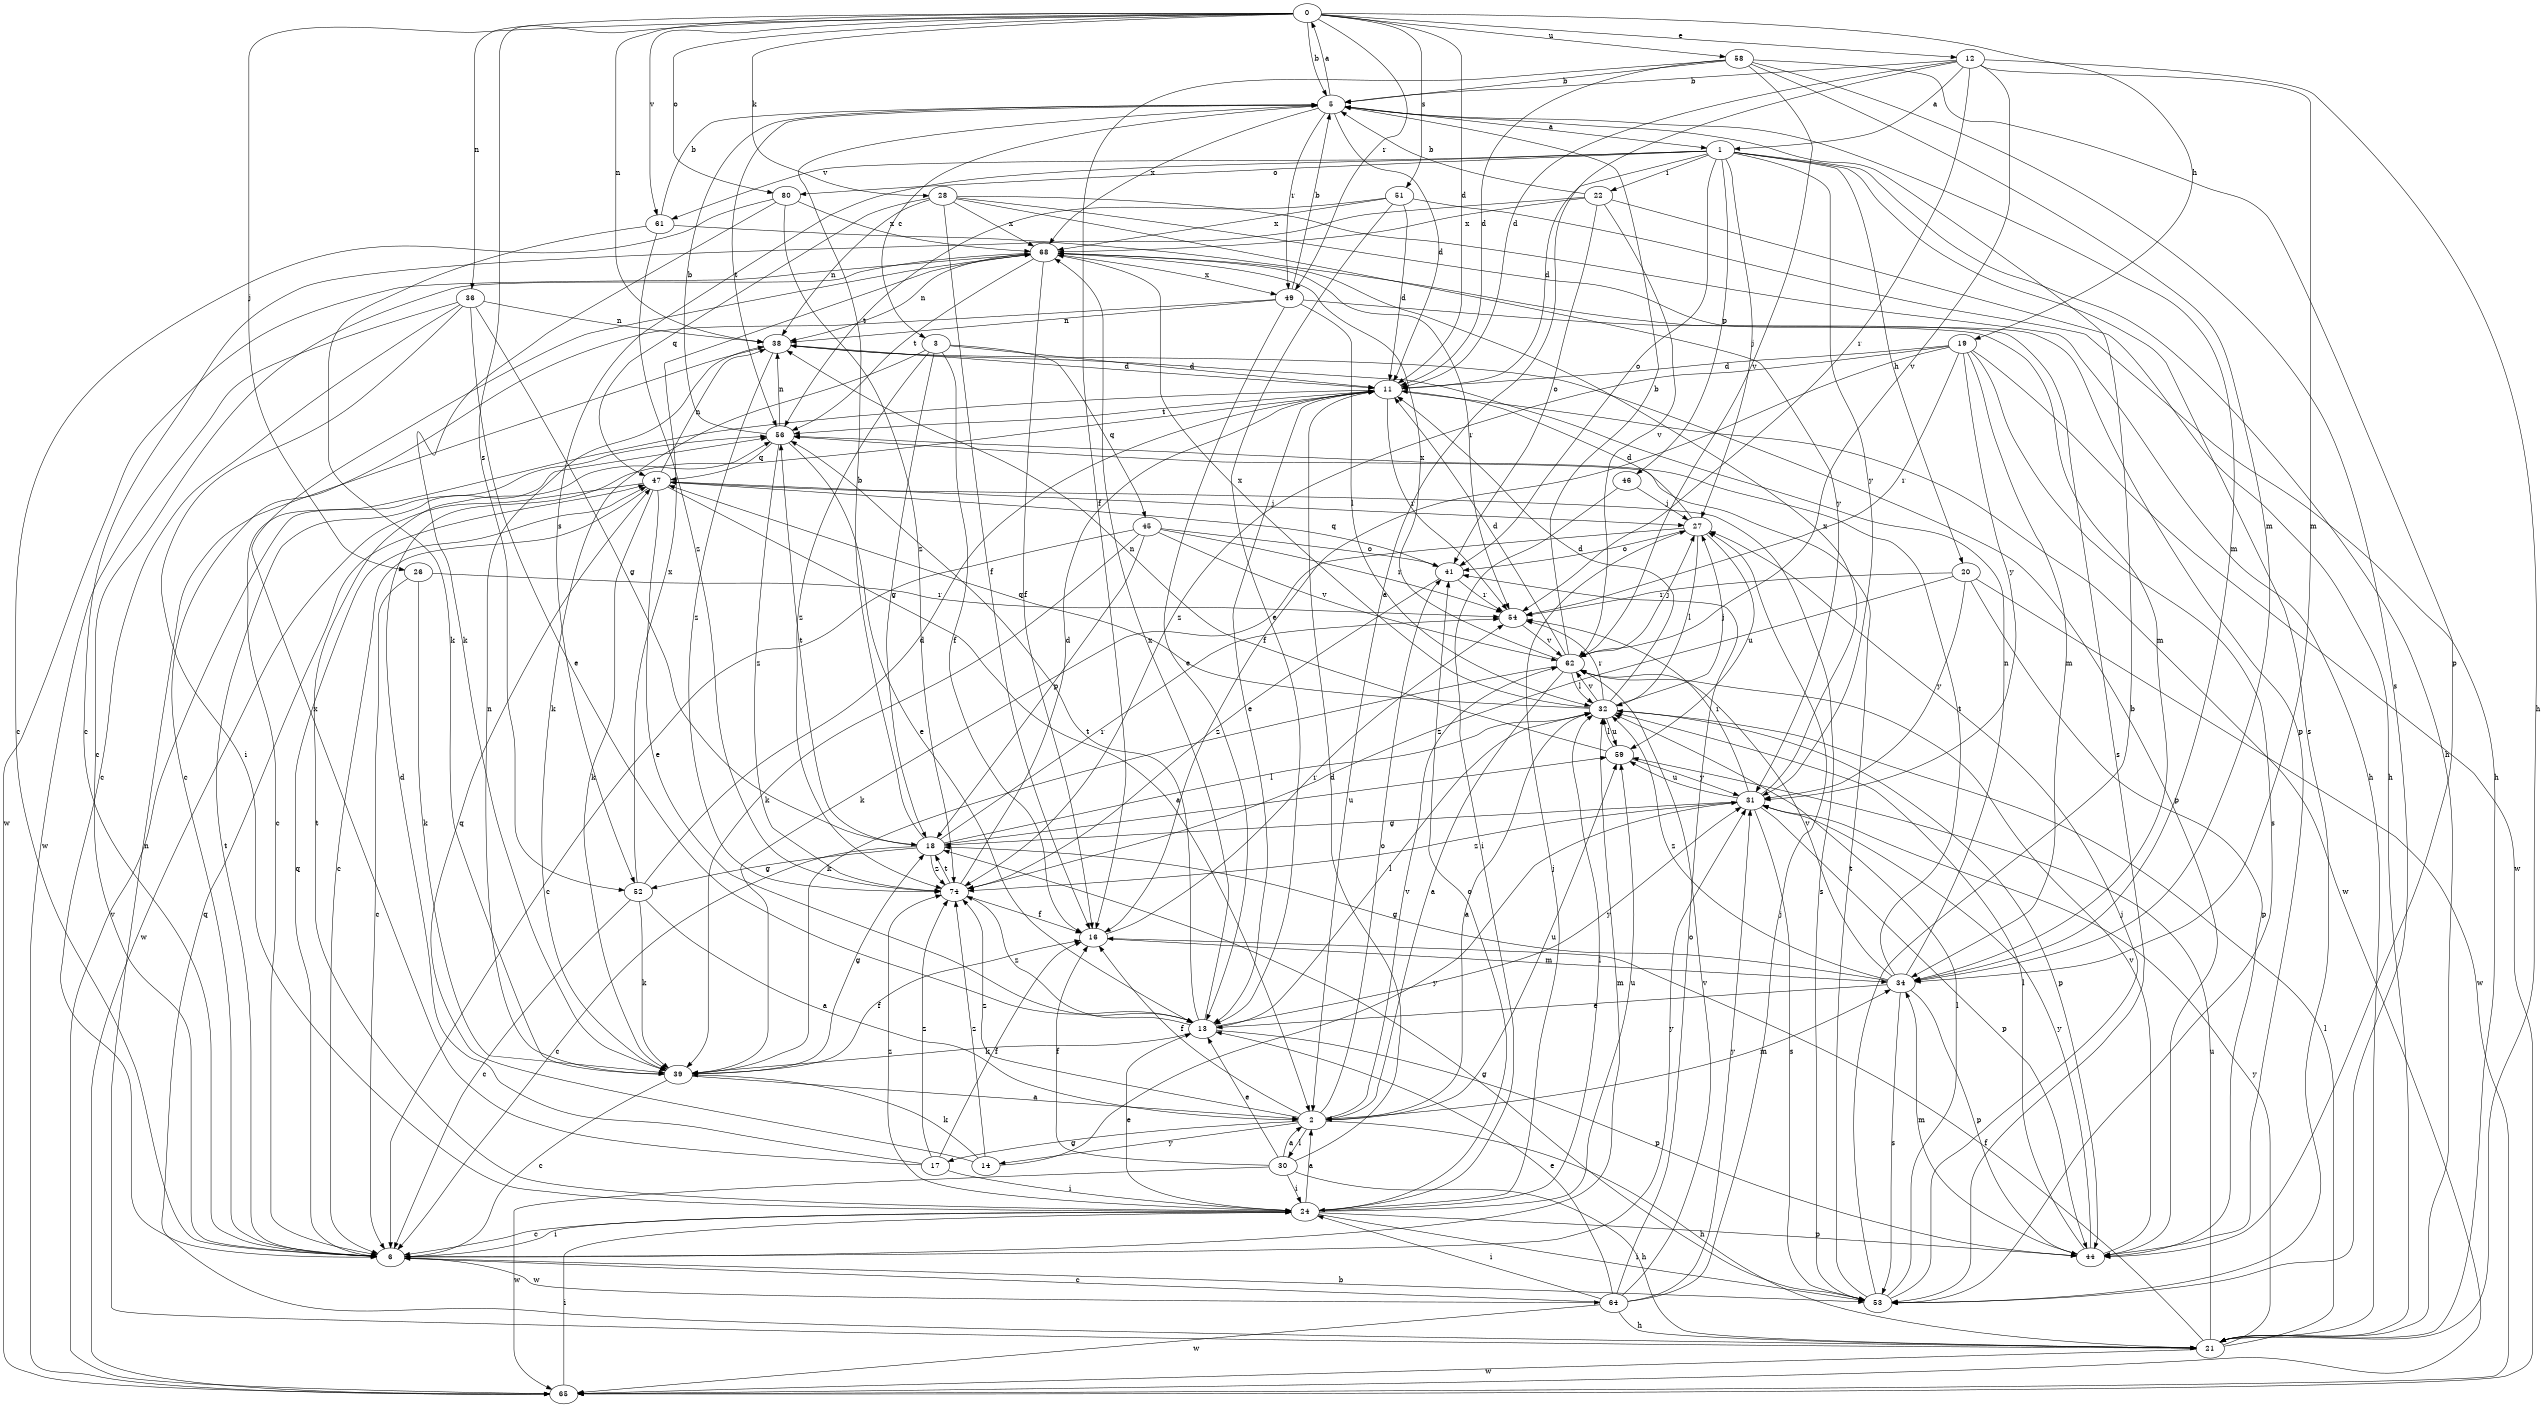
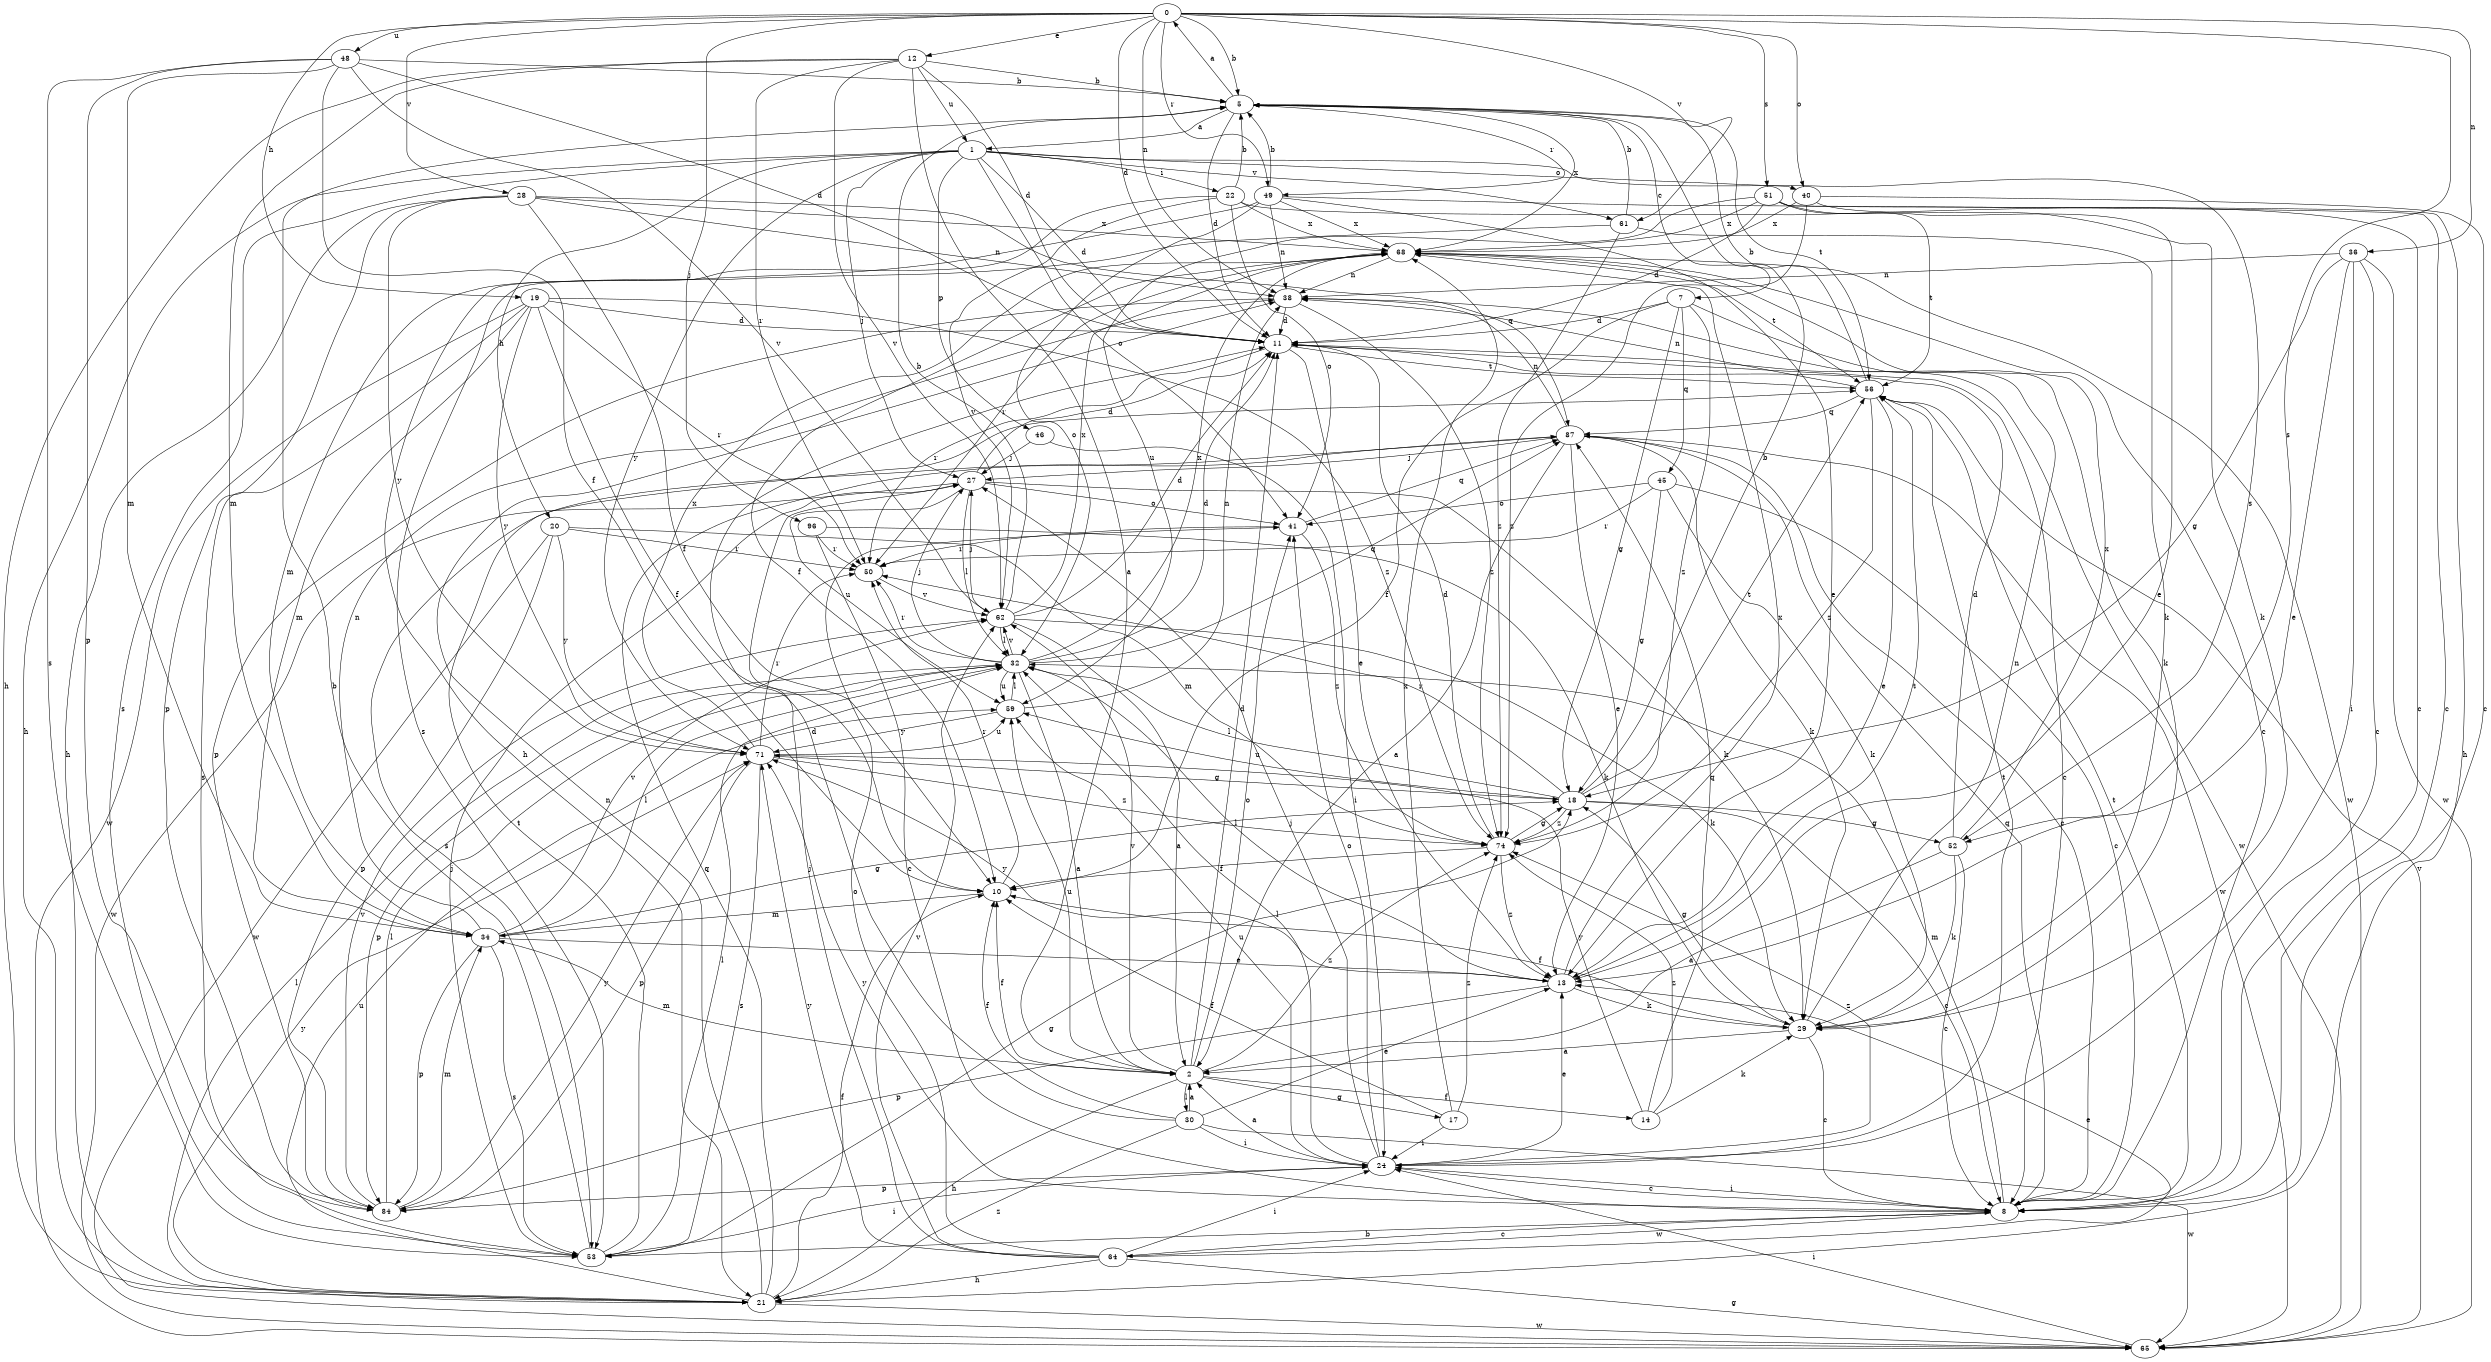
node "58": label "58" -> "48"
edge "0" -> "28": label "k" -> "v"
edge "12" -> "1": label "a" -> "u"
node "80": label "80" -> "40"
edge "51" -> "59": added, label "u"
edge "68" -> "49": reversed
edge "5" -> "34": removed, label "m"
node "3": label "3" -> "7"
edge "34" -> "56": removed, label "t"
node "47": label "47" -> "87"
edge "49" -> "32": label "l" -> "o"
edge "17" -> "11": now "2" -> "11"
node "26": label "26" -> "96"
edge "45" -> "62": removed, label "v"
node "54": label "54" -> "50"
edge "45" -> "18": label "p" -> "g"
edge "20" -> "74": label "z" -> "m"
node "31": label "31" -> "71"
edge "34" -> "32": label "z" -> "l"
edge "74" -> "18": label "t" -> "g"
node "16": label "16" -> "10"
edge "13" -> "74": reversed
node "39": label "39" -> "29"
edge "2" -> "14": label "y" -> "f"
node "6": label "6" -> "8"
edge "30" -> "21": label "h" -> "z"
node "44": label "44" -> "84"
edge "24" -> "53": reversed
edge "38" -> "21": reversed
edge "27" -> "65": added, label "w"
edge "64" -> "65": label "w" -> "g"
